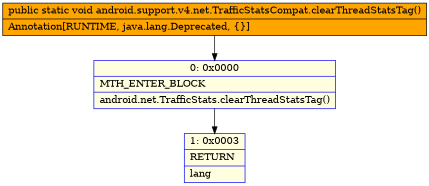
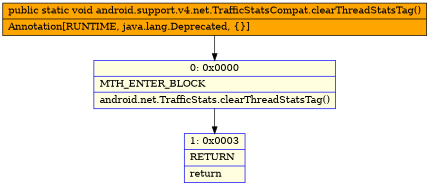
node "1: 0x0003": text "lang" -> "return"
